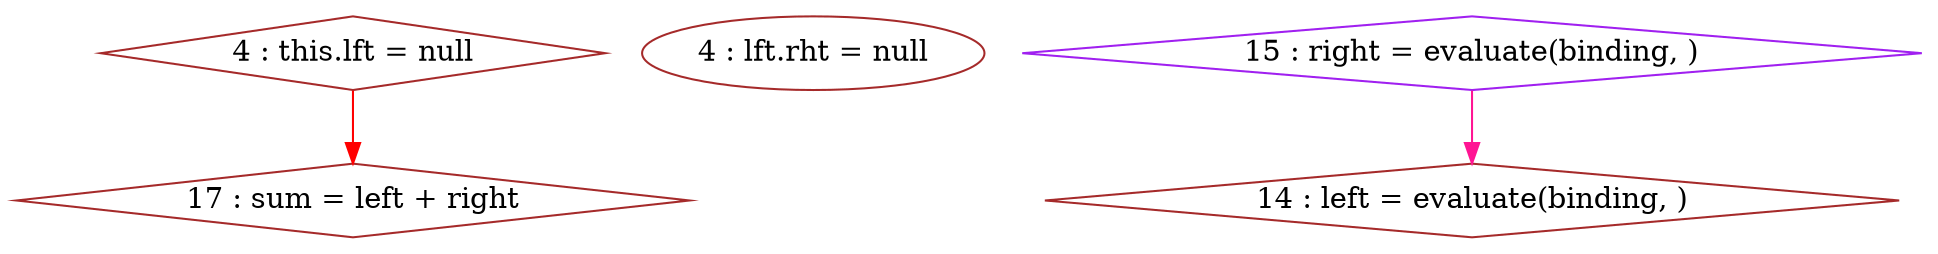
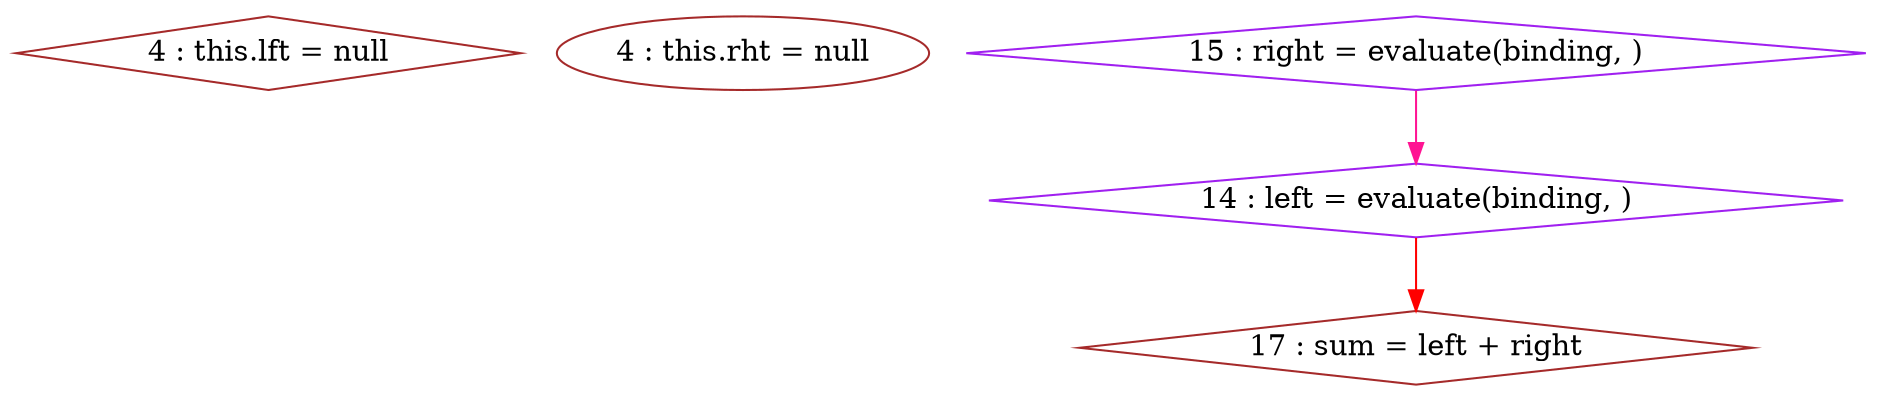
node "4 : lft.rht = null": label "4 : lft.rht = null" -> "4 : this.rht = null"
edge "4 : this.lft = null" -> "17 : sum = left + right": now "14 : left = evaluate(binding, )" -> "17 : sum = left + right"
node "14 : left = evaluate(binding, )": color brown -> purple
